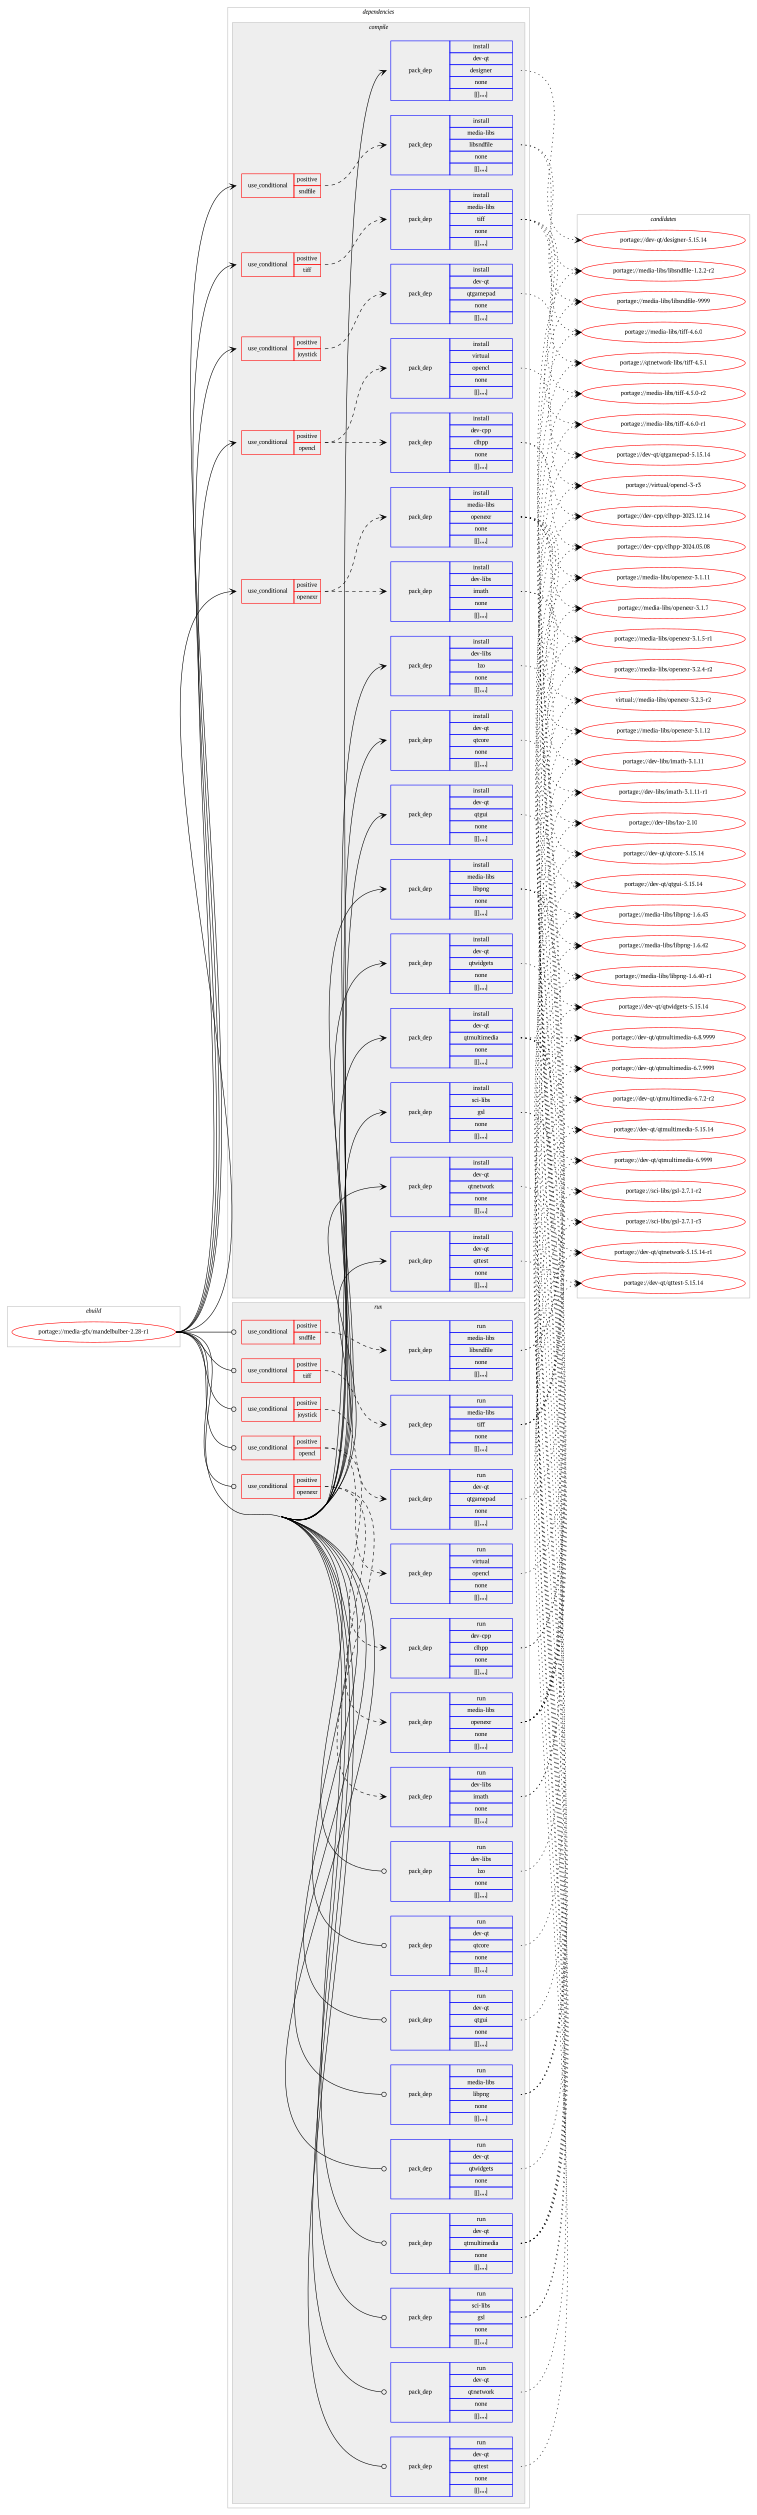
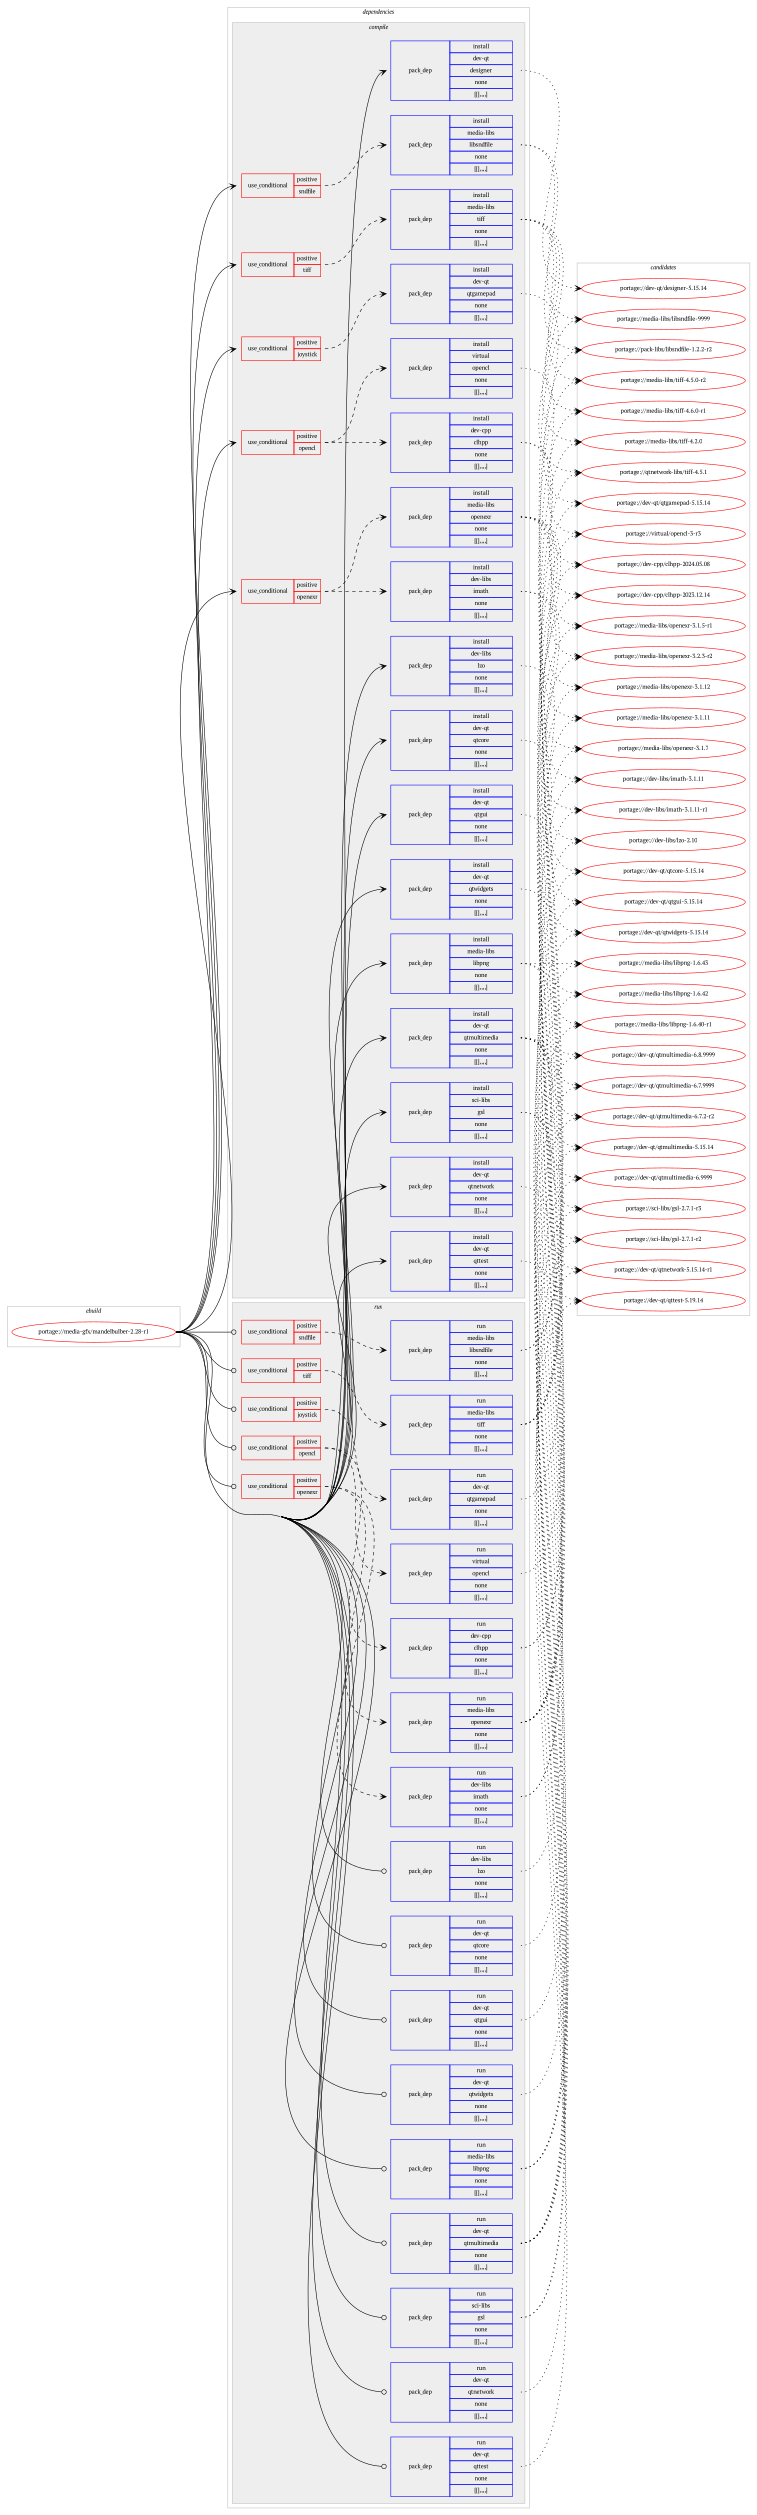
node "portage://media-libs/libsndfile-1.2.2-r2": label "portage://media-libs/libsndfile-1.2.2-r2" -> "portage://pack-libs/libsndfile-1.2.2-r2"
node "portage://media-libs/tiff-4.6.0": label "portage://media-libs/tiff-4.6.0" -> "portage://media-libs/tiff-4.2.0"
node "portage://media-libs/openexr-3.2.4-r2": removed
node "virtual://media-libs/openexr-3.2.3-r2": label "virtual://media-libs/openexr-3.2.3-r2" -> "portage://media-libs/openexr-3.2.3-r2"
node "portage://dev-qt/qttest-5.15.14": label "portage://dev-qt/qttest-5.15.14" -> "portage://dev-qt/qttest-5.19.14"
